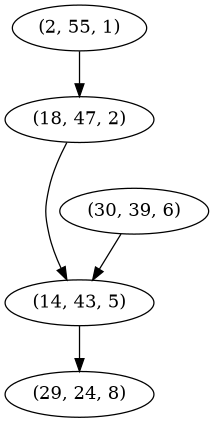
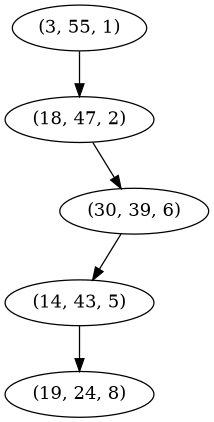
node "(2, 55, 1)": label "(2, 55, 1)" -> "(3, 55, 1)"
edge "(18, 47, 2)" -> "(14, 43, 5)": now "(18, 47, 2)" -> "(30, 39, 6)"
node "(29, 24, 8)": label "(29, 24, 8)" -> "(19, 24, 8)"
